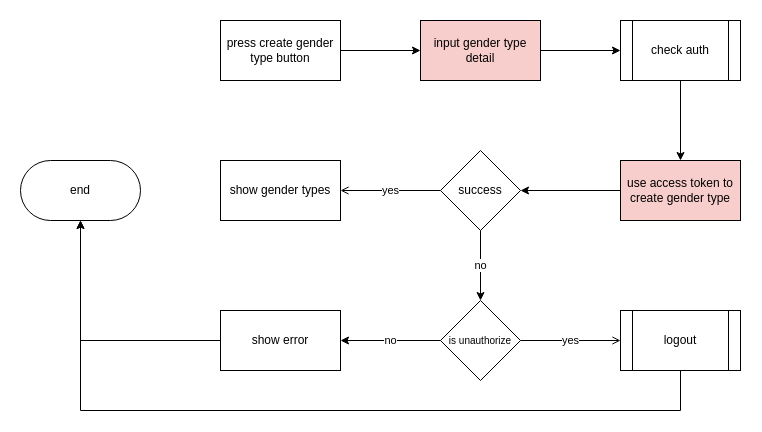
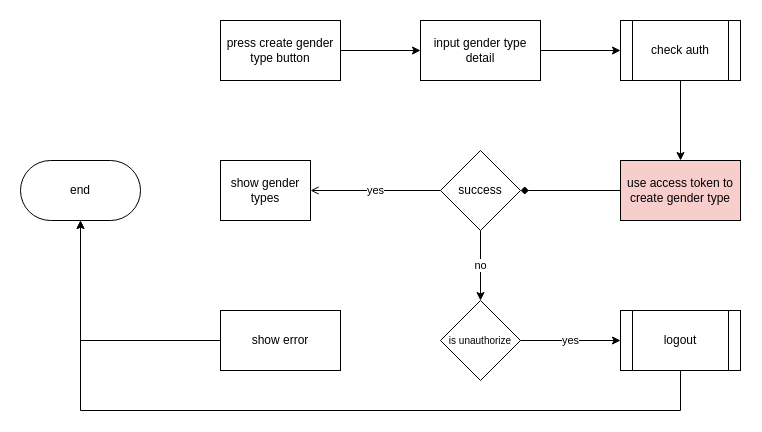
node "input gender type detail": fillcolor #f8cecc -> #ffffff
node "show gender types": size 120x60 -> 90x60
edge "use access token to create gender type" -> "success": arrowhead classic -> diamond
edge "is unauthorize" -> "show error": removed, label "no"
edge "is unauthorize" -> "logout": arrowhead open -> classic
